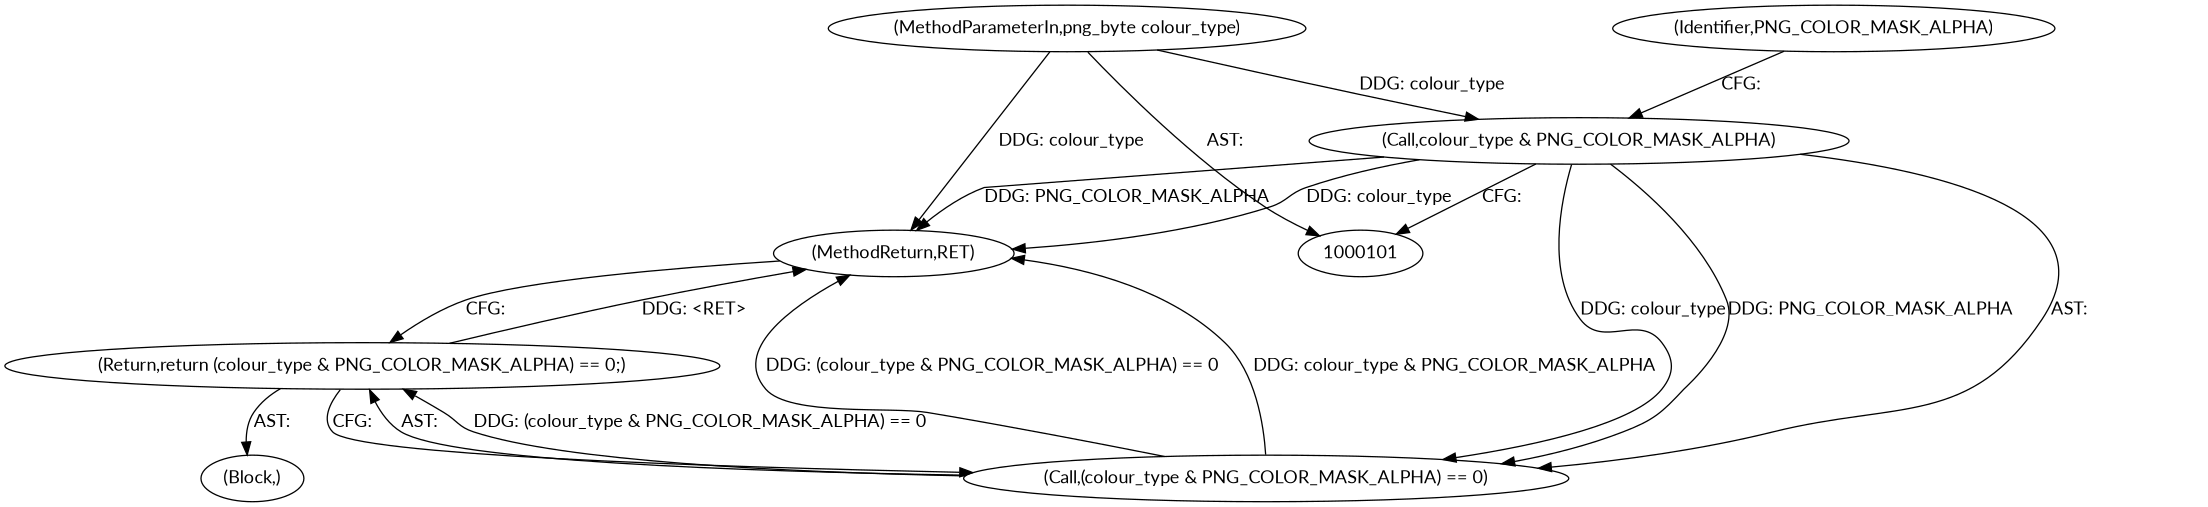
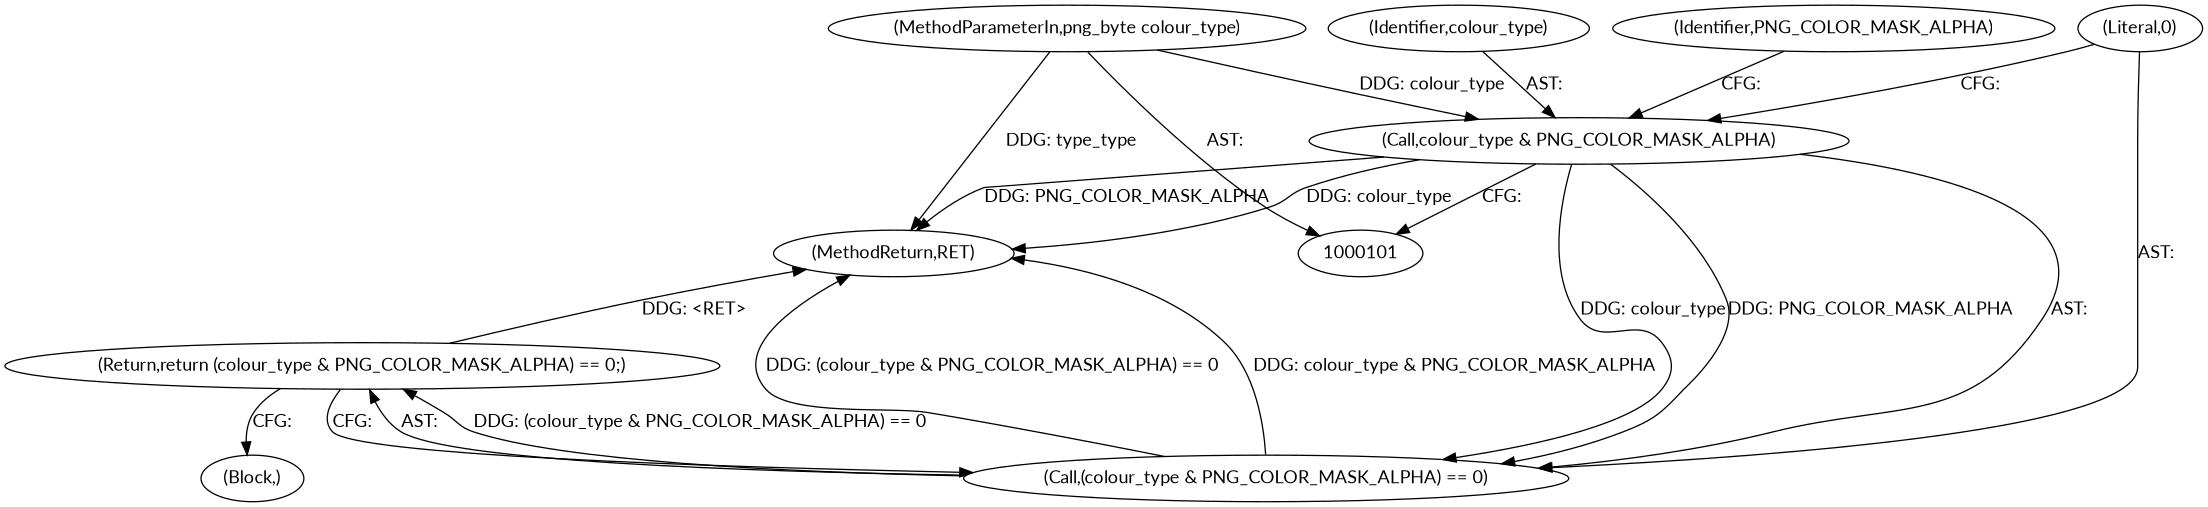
node "(Identifier,colour_type)": added
node "(Literal,0)": added
edge "(MethodParameterIn,png_byte colour_type)" -> "(MethodReturn,RET)": label "DDG: colour_type" -> "DDG: type_type"
edge "(MethodReturn,RET)" -> "(Return,return (colour_type & PNG_COLOR_MASK_ALPHA) == 0;)": removed, label "CFG:"
edge "(Return,return (colour_type & PNG_COLOR_MASK_ALPHA) == 0;)" -> "(Block,)": label "AST: " -> "CFG: "
